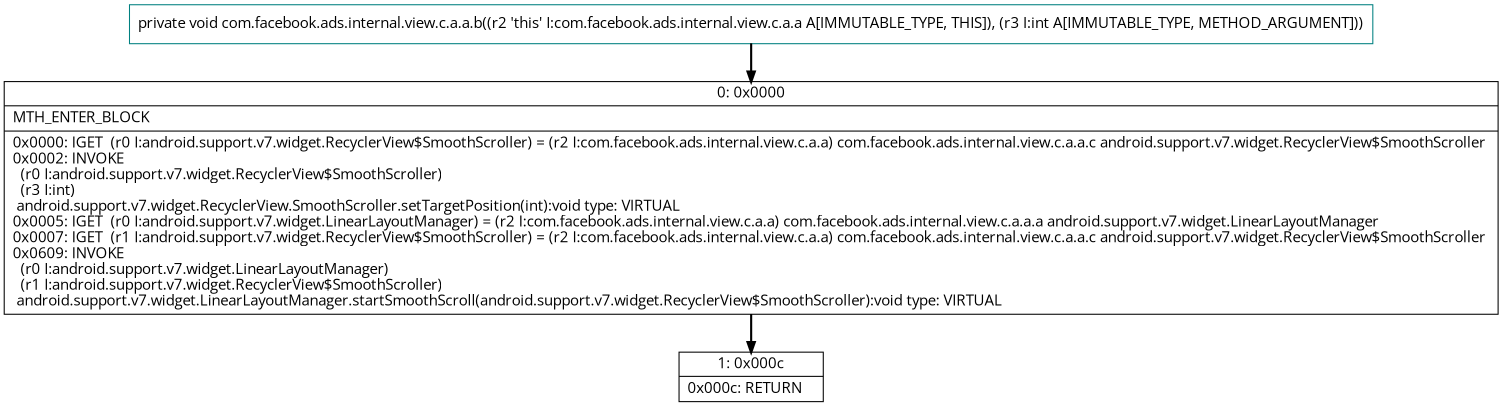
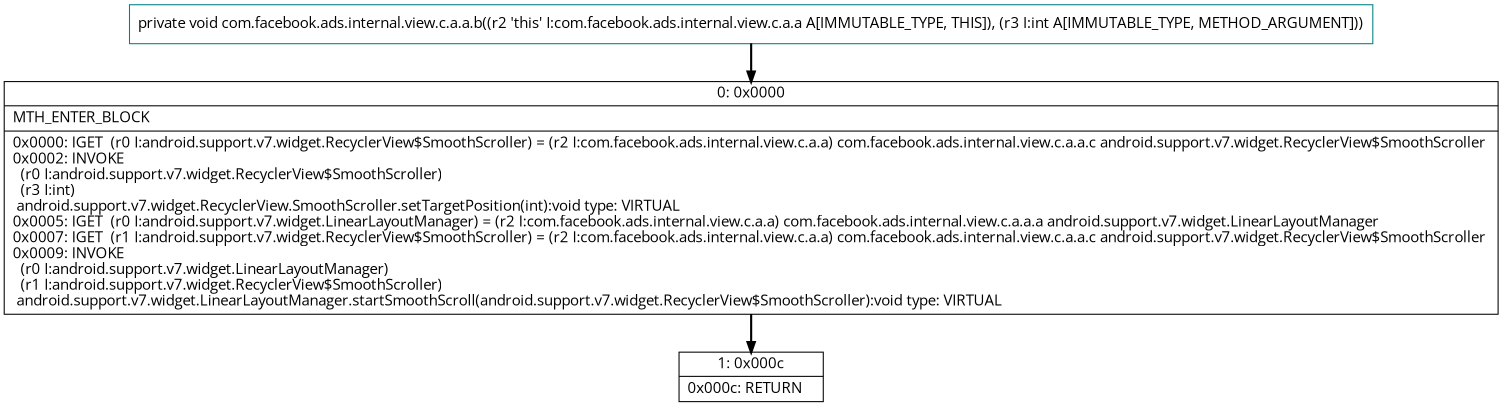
node "0: 0x0000": text "0x0609: INVOKE" -> "0x0009: INVOKE"
